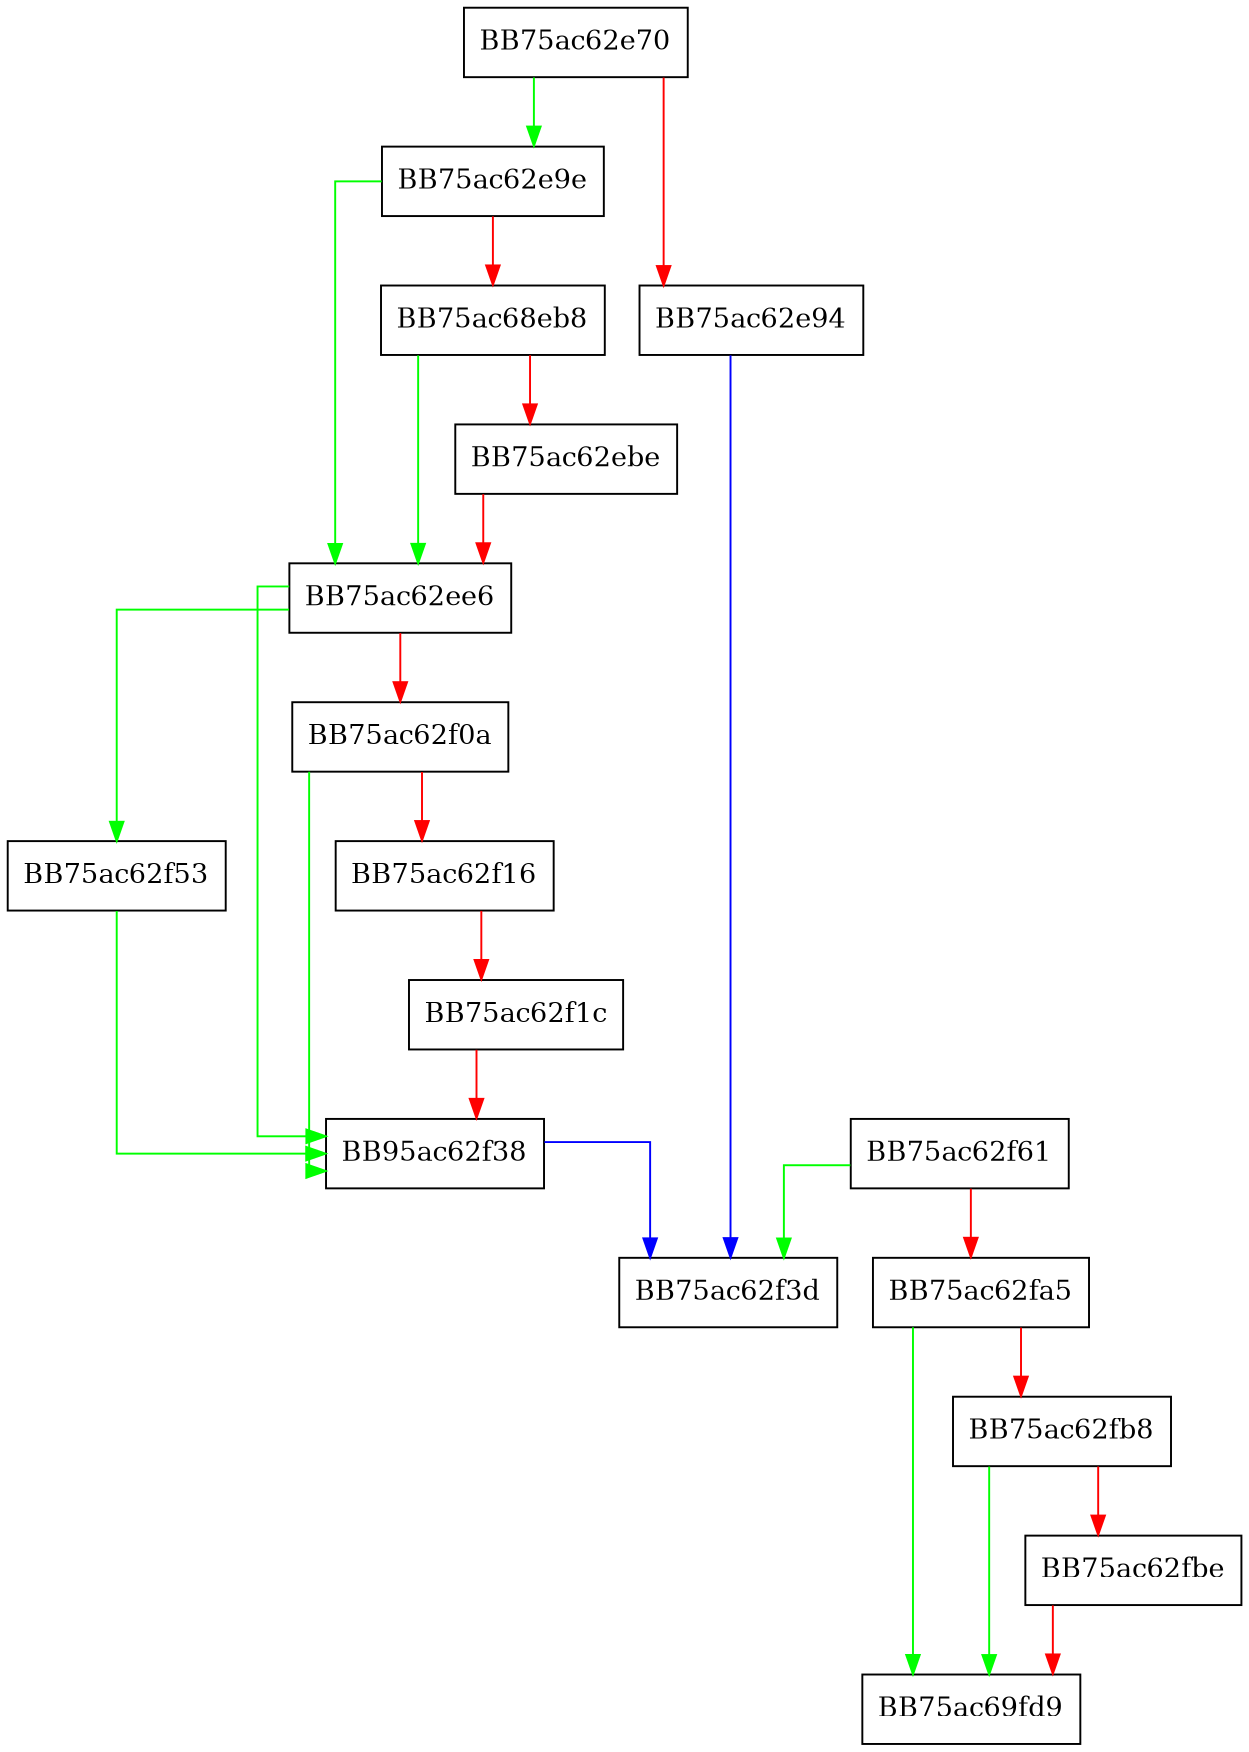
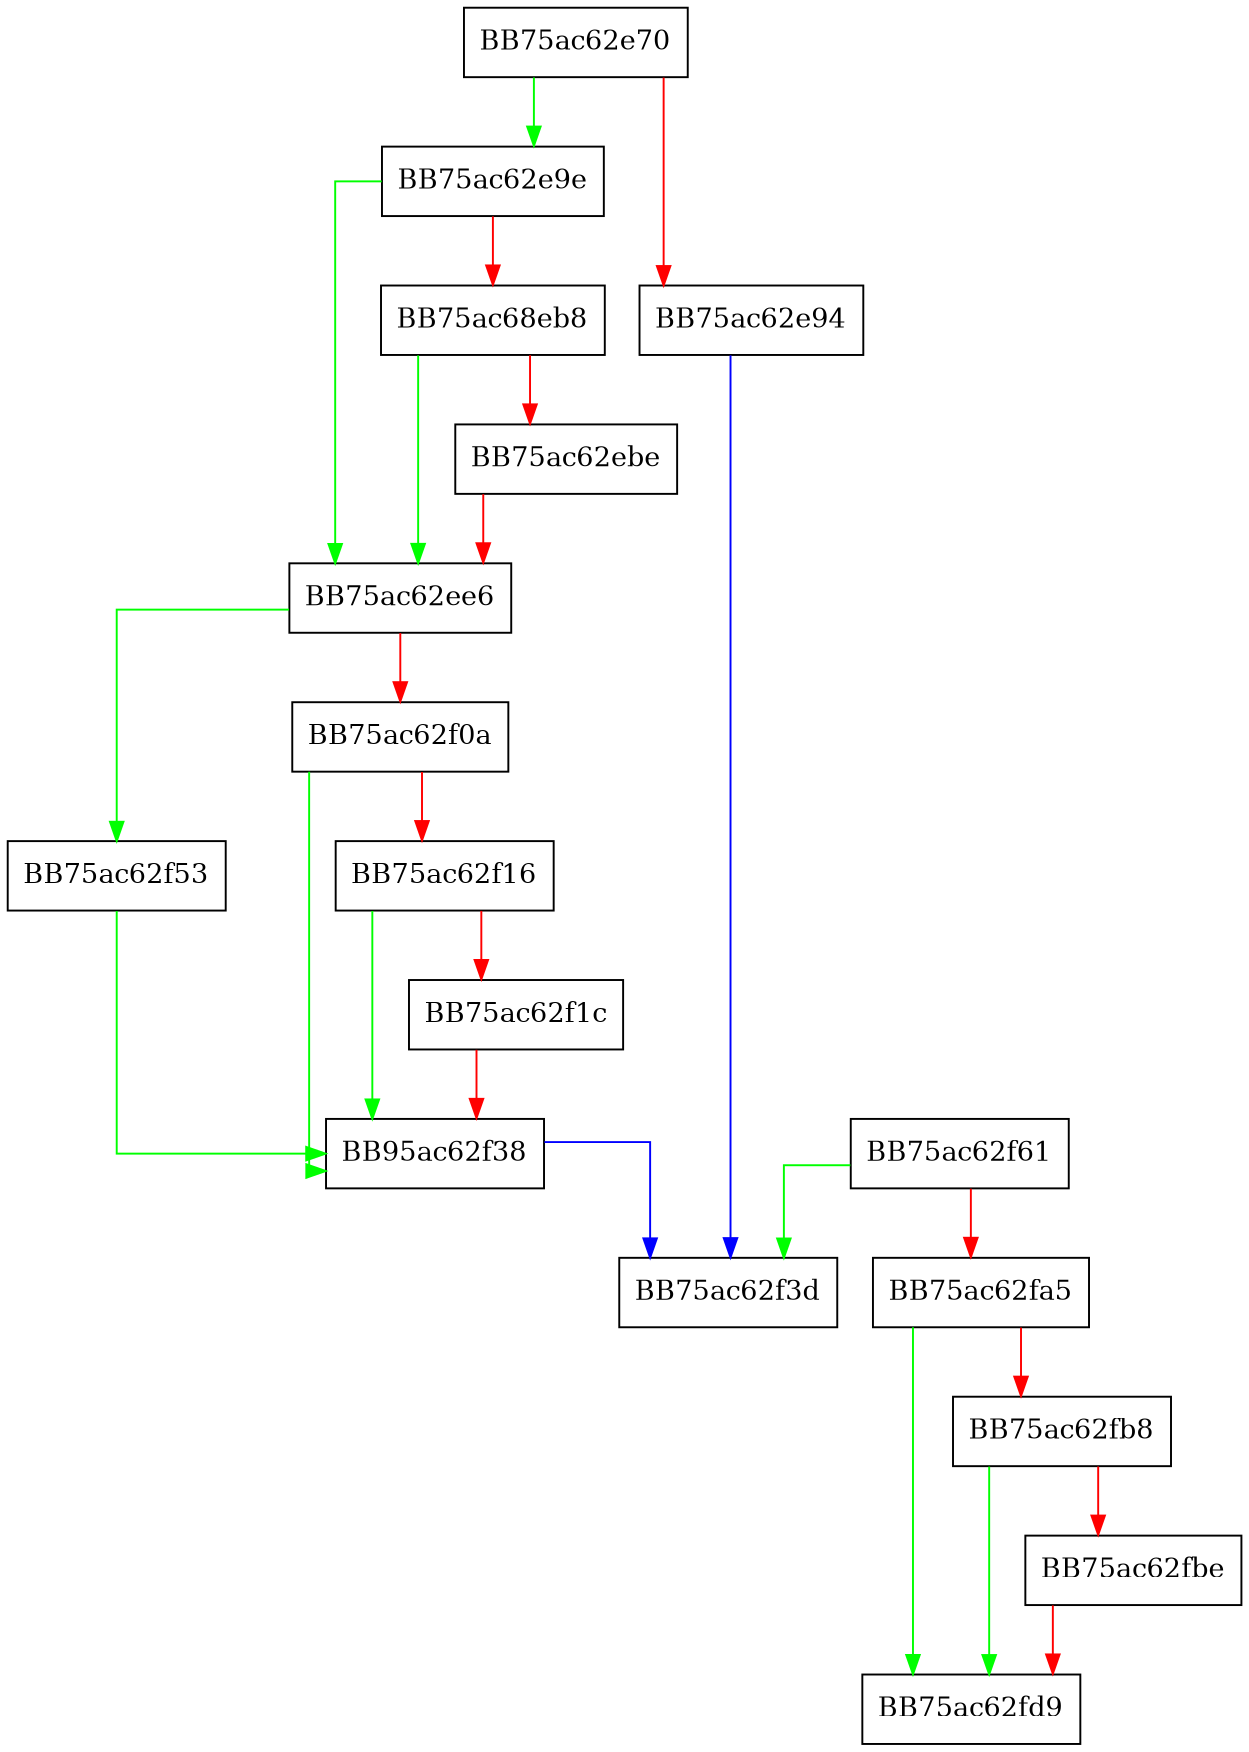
edge "BB75ac62ee6" -> "BB95ac62f38": now "BB75ac62f16" -> "BB95ac62f38"
node "BB75ac69fd9": label "BB75ac69fd9" -> "BB75ac62fd9"
